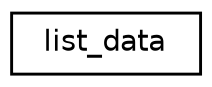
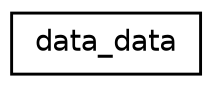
node "list_data": label "list_data" -> "data_data"
